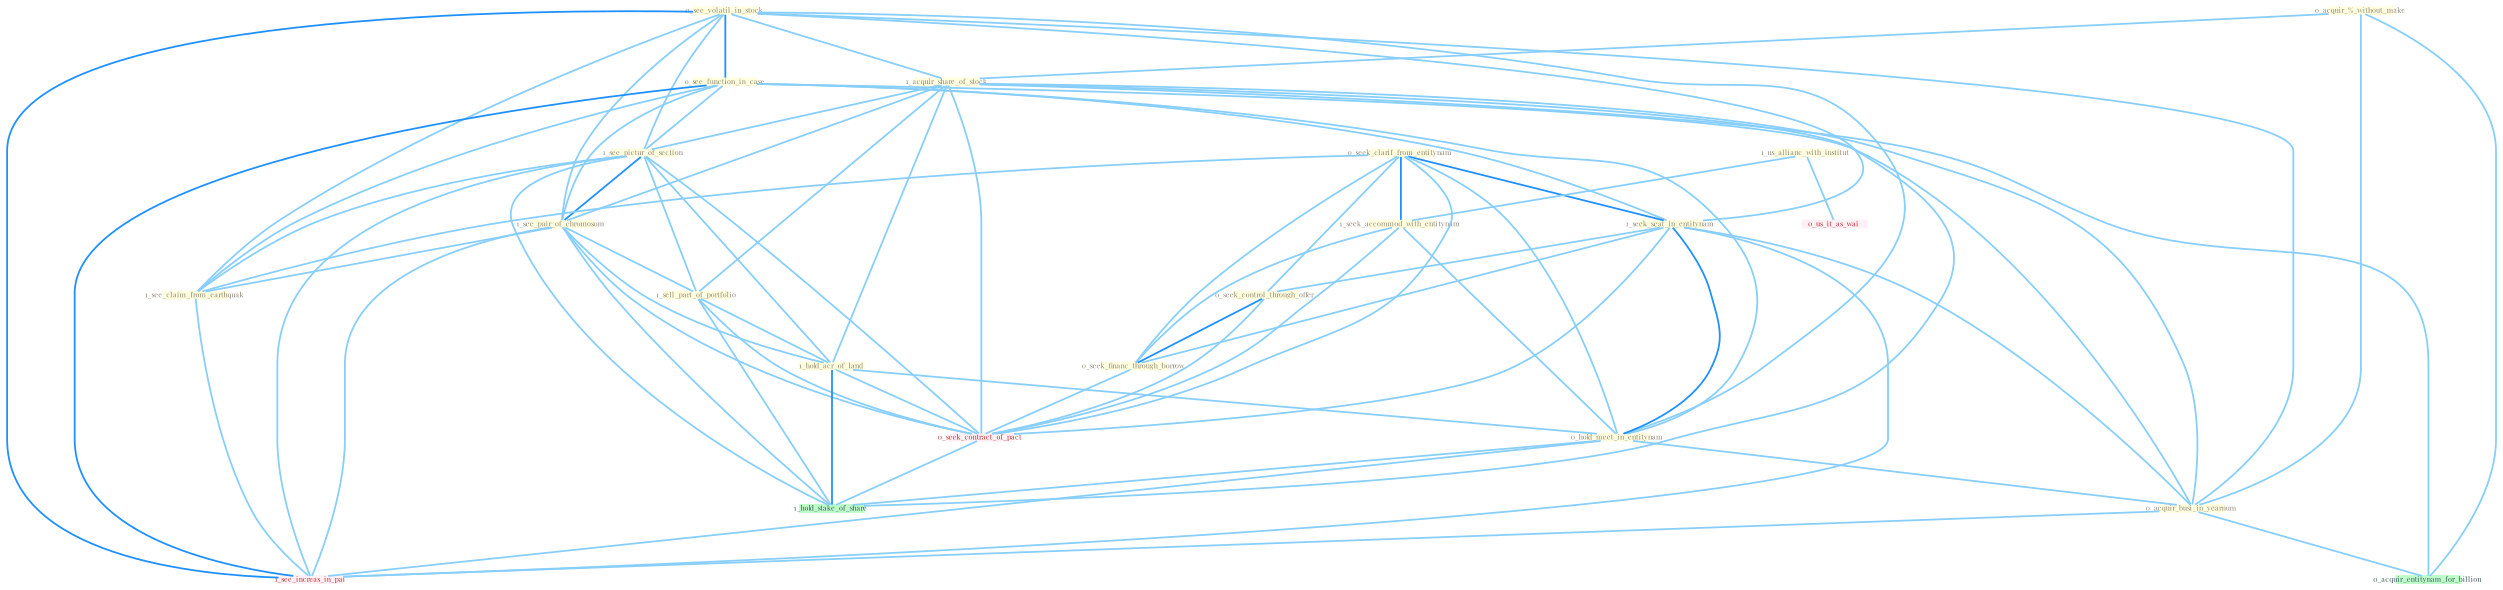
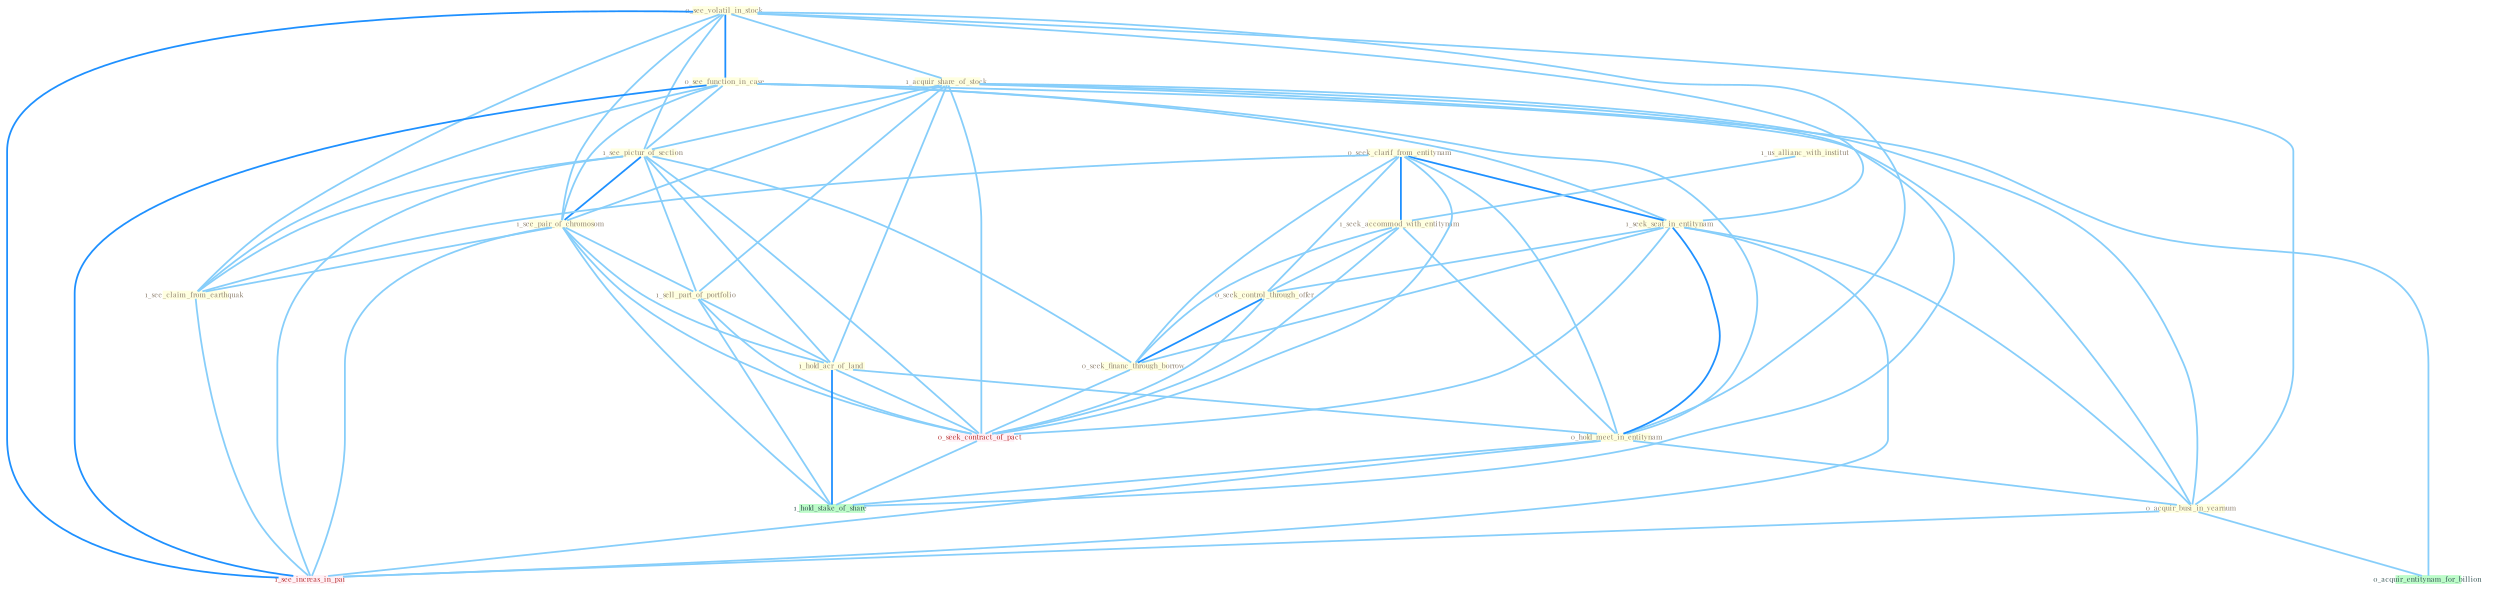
node "0_acquir_%_without_make": removed
node "0_us_it_as_wai": removed
edge "1_seek_accommod_with_entitynam" -- "0_seek_control_through_offer": added
edge "1_see_pictur_of_section" -- "1_hold_stake_of_share": now "1_see_pictur_of_section" -- "0_seek_financ_through_borrow"
